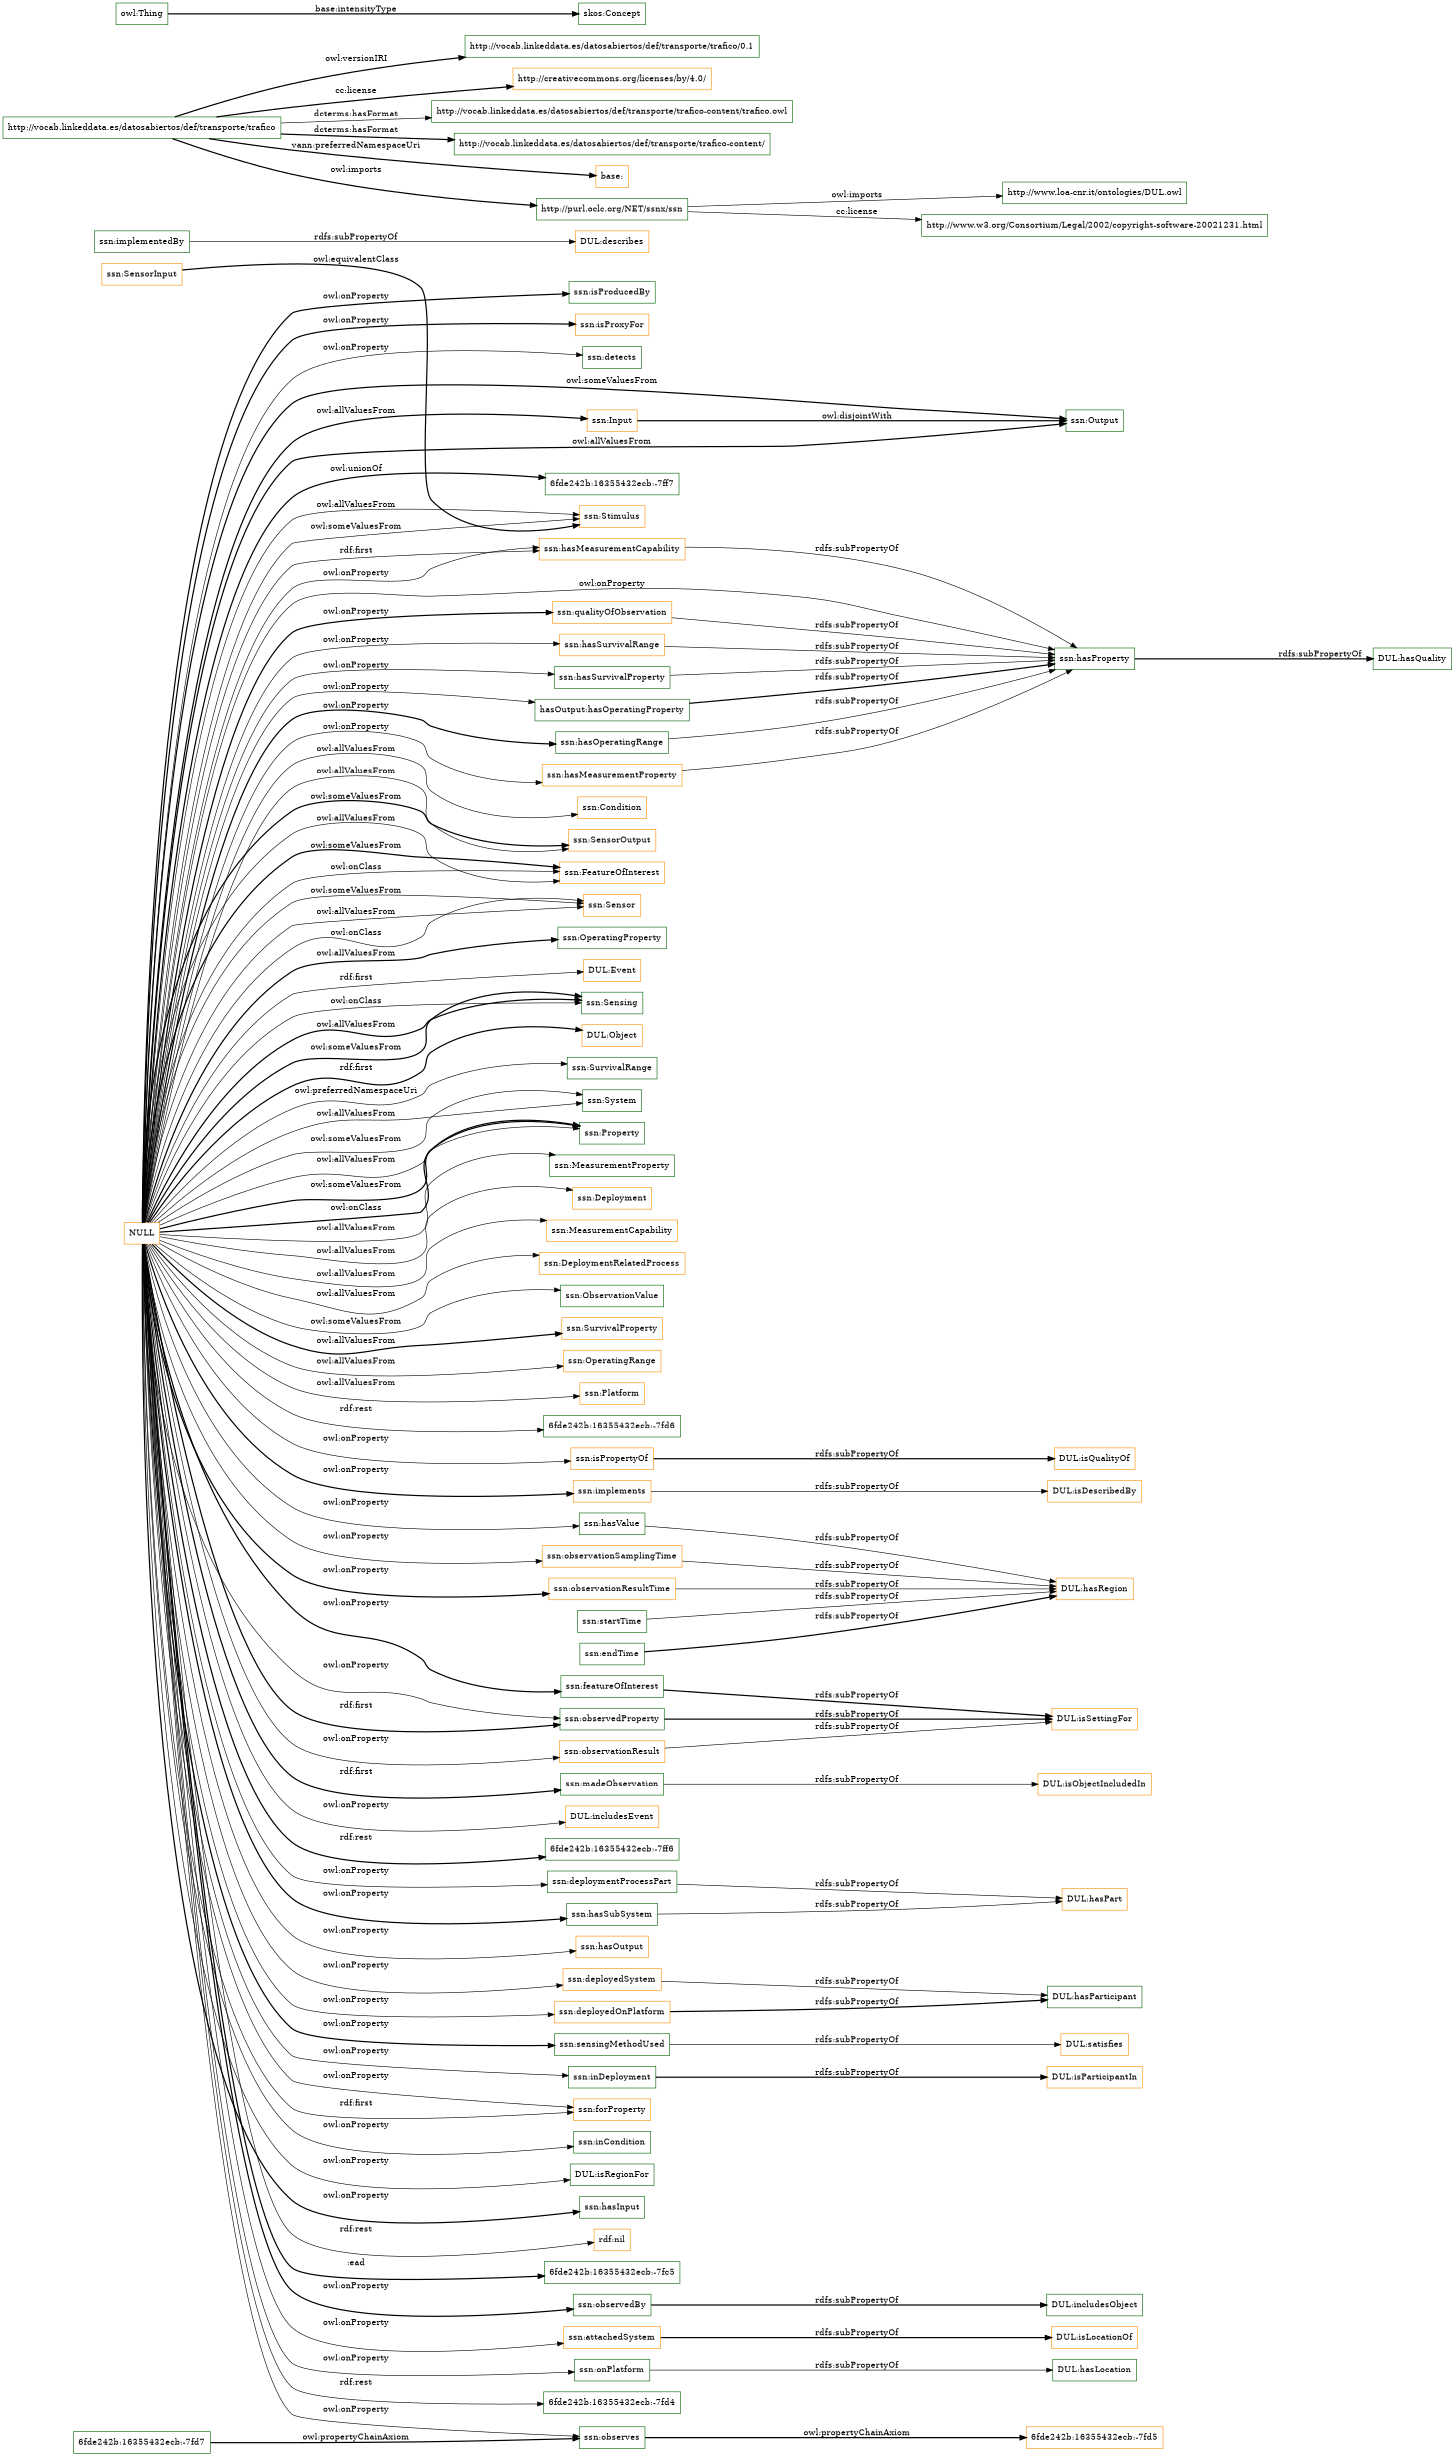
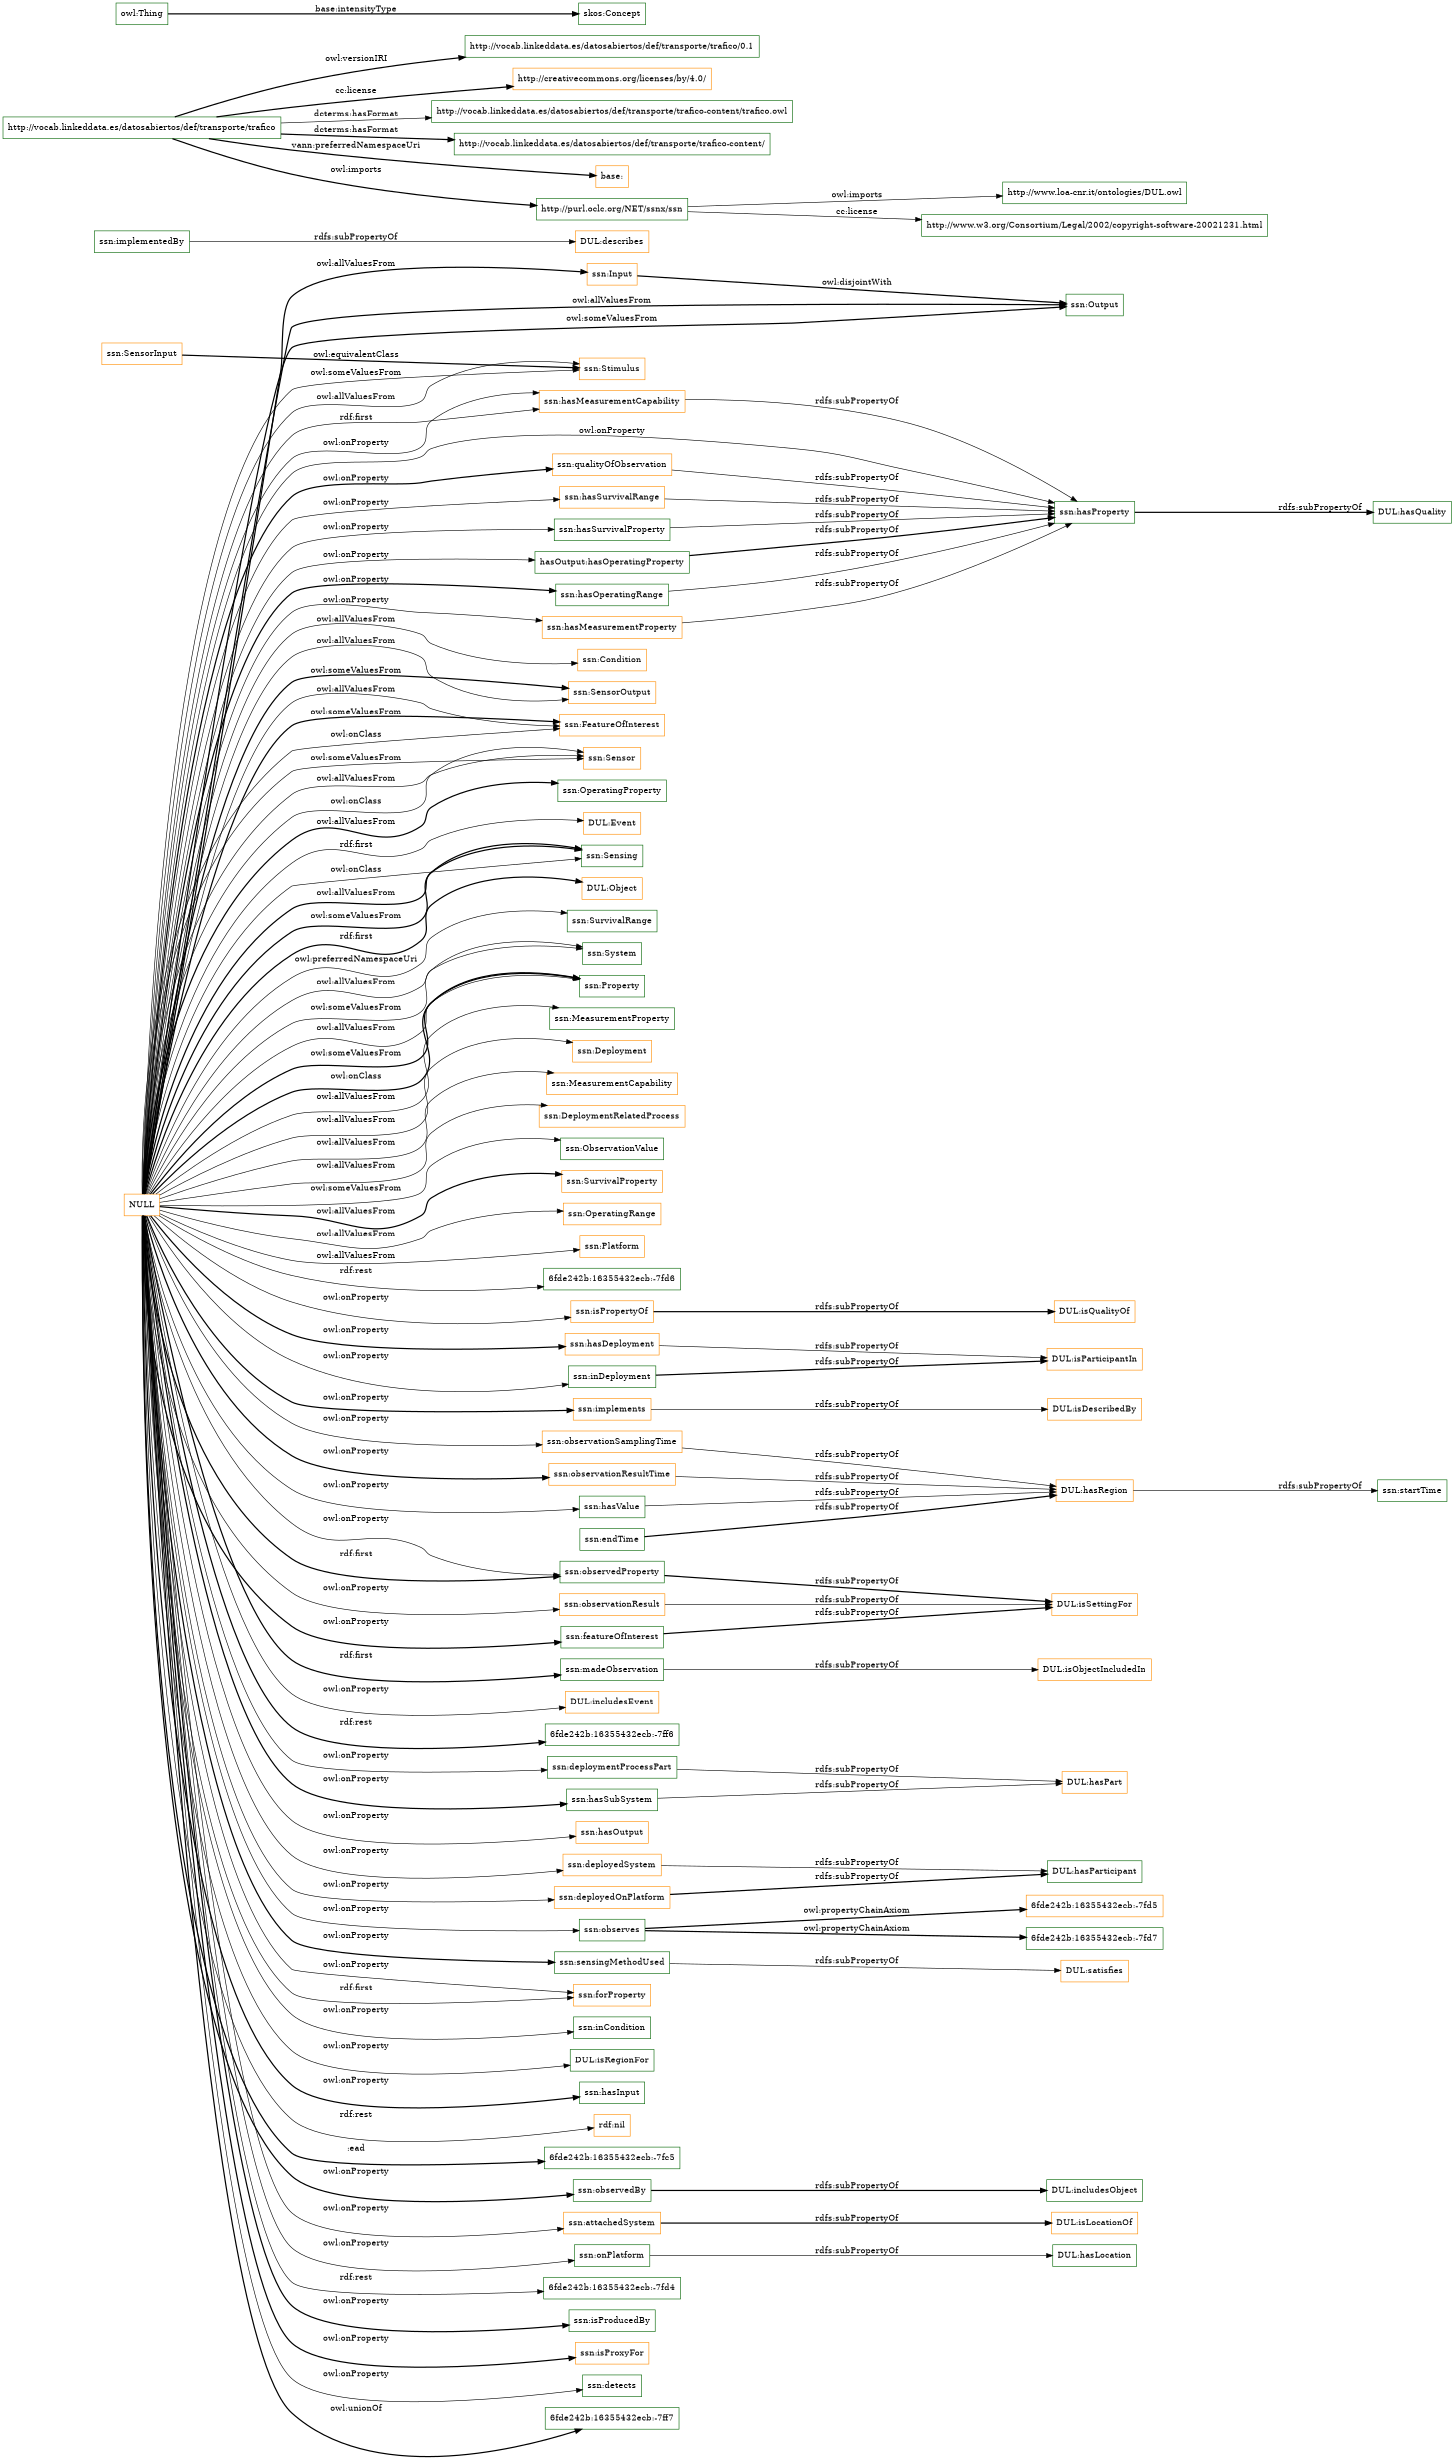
node "ssn:hasDeployment": added
edge "ssn:startTime" -> "DUL:hasRegion": reversed
edge "6fde242b:16355432ecb:-7fd7" -> "ssn:observes": reversed
